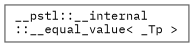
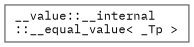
node "__pstl::__internal ::__equal_value< _Tp >": label "__pstl::__internal ::__equal_value< _Tp >" -> "__value::__internal ::__equal_value< _Tp >"
